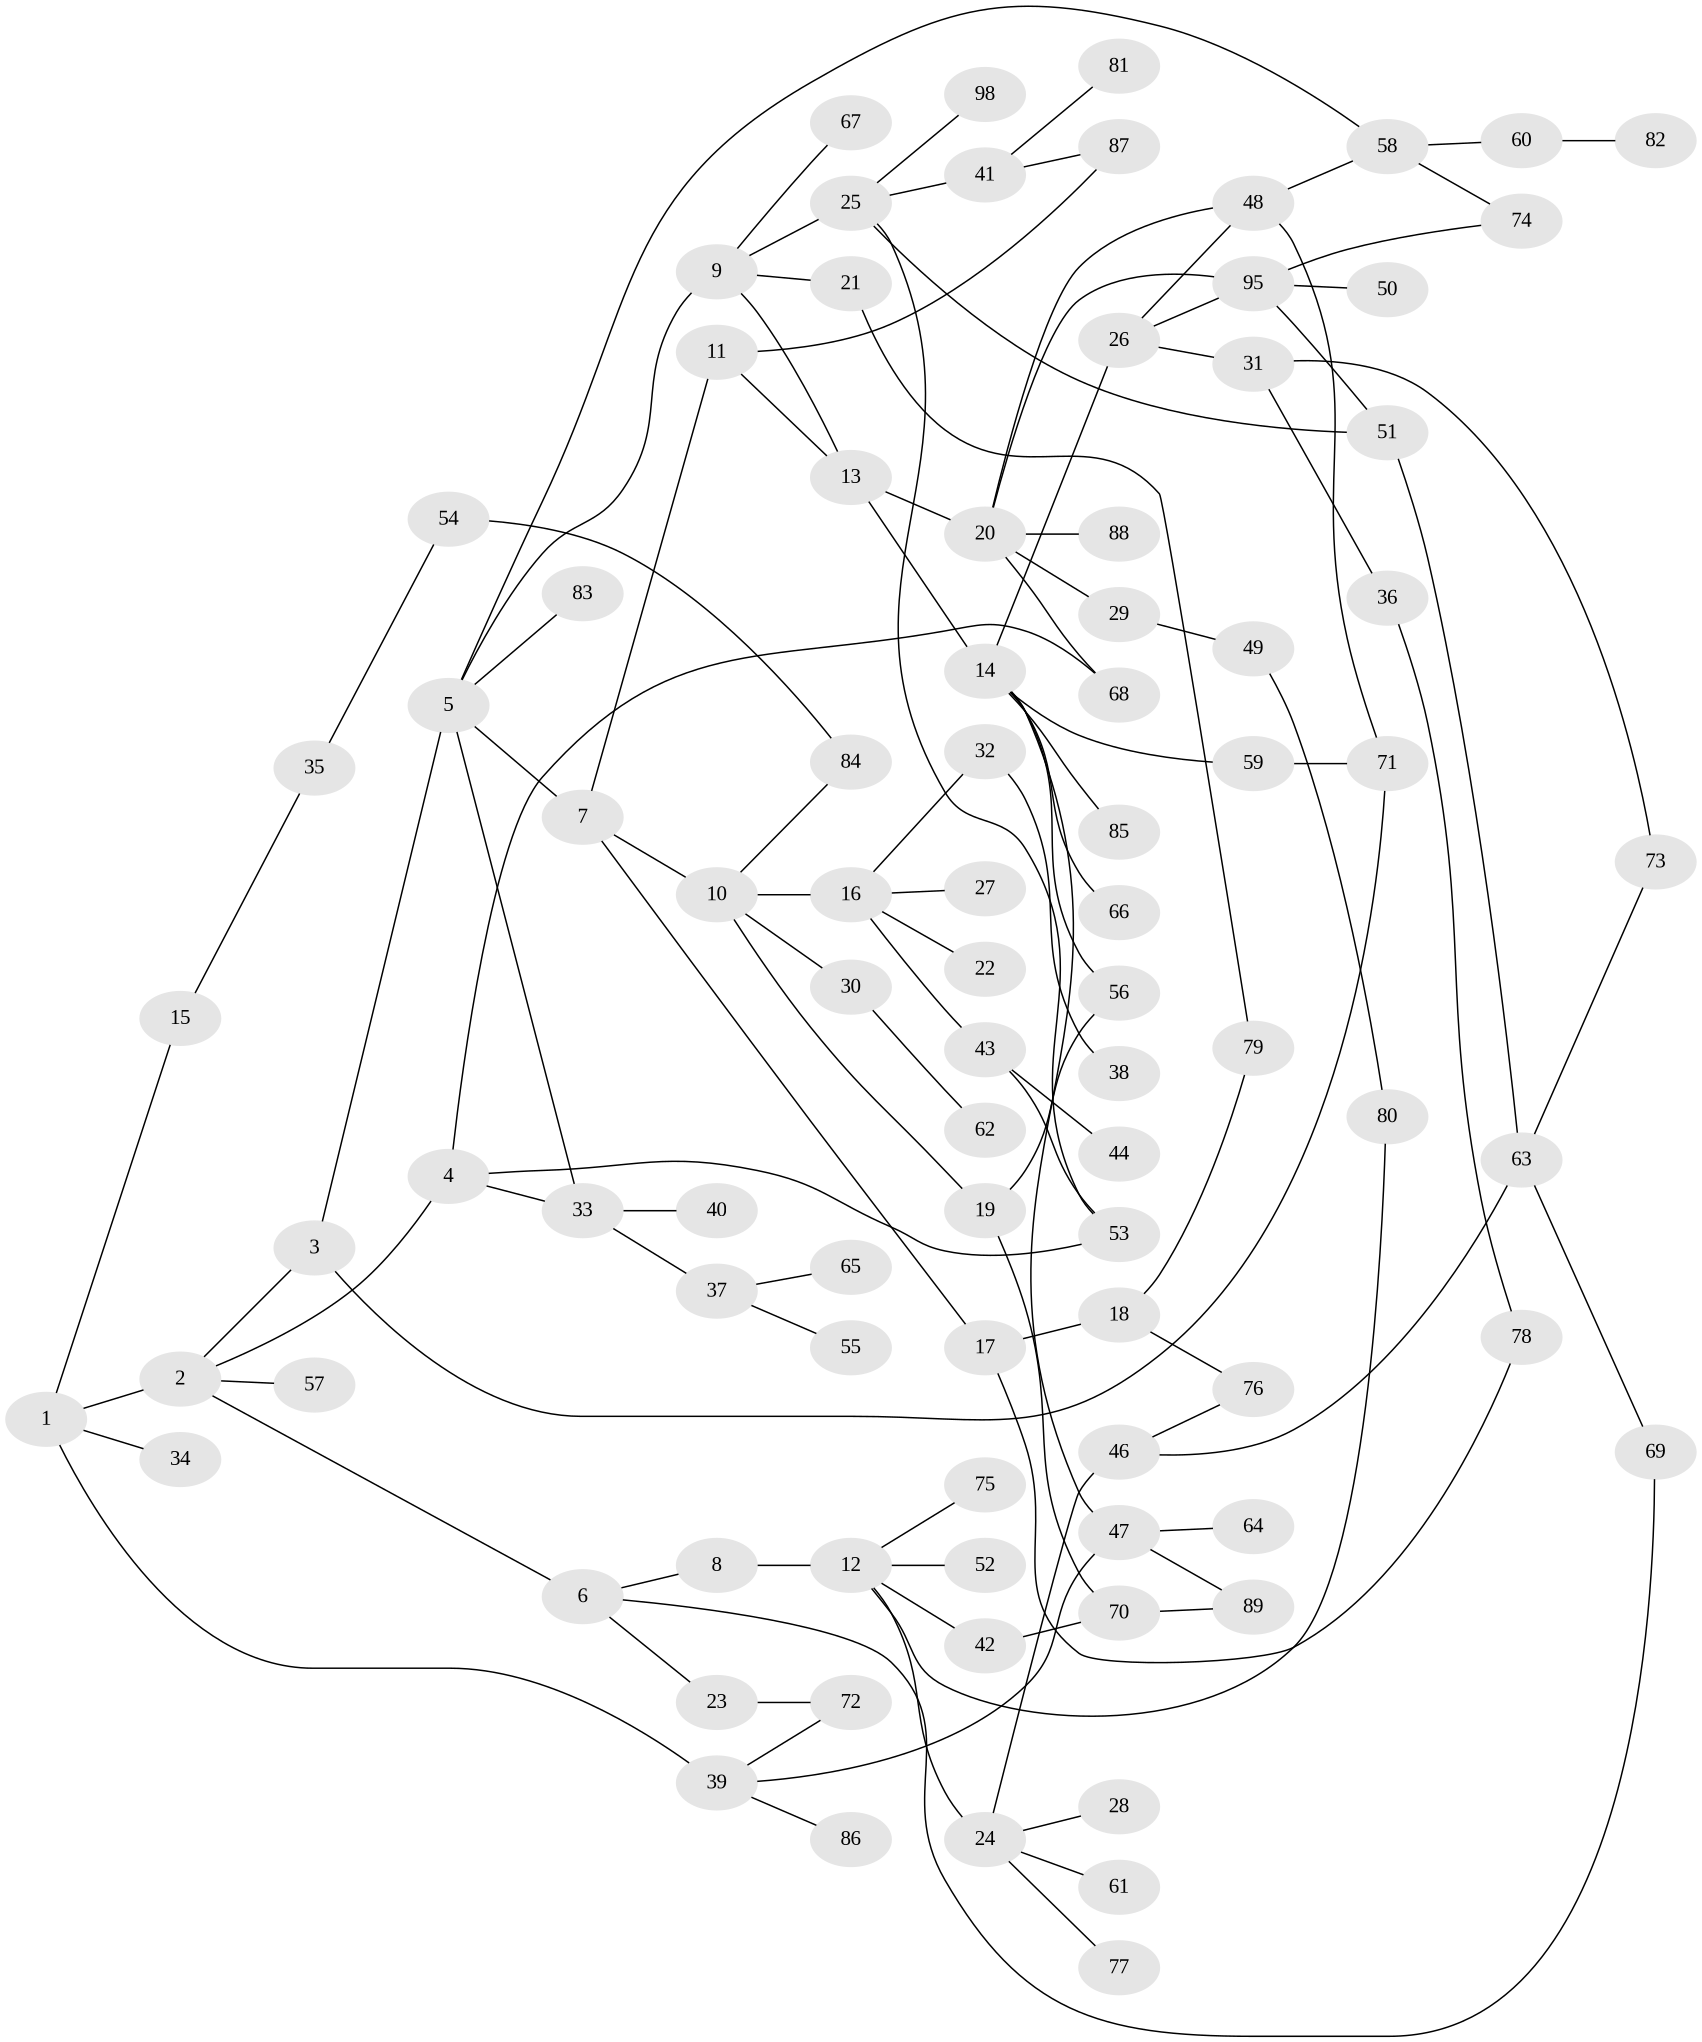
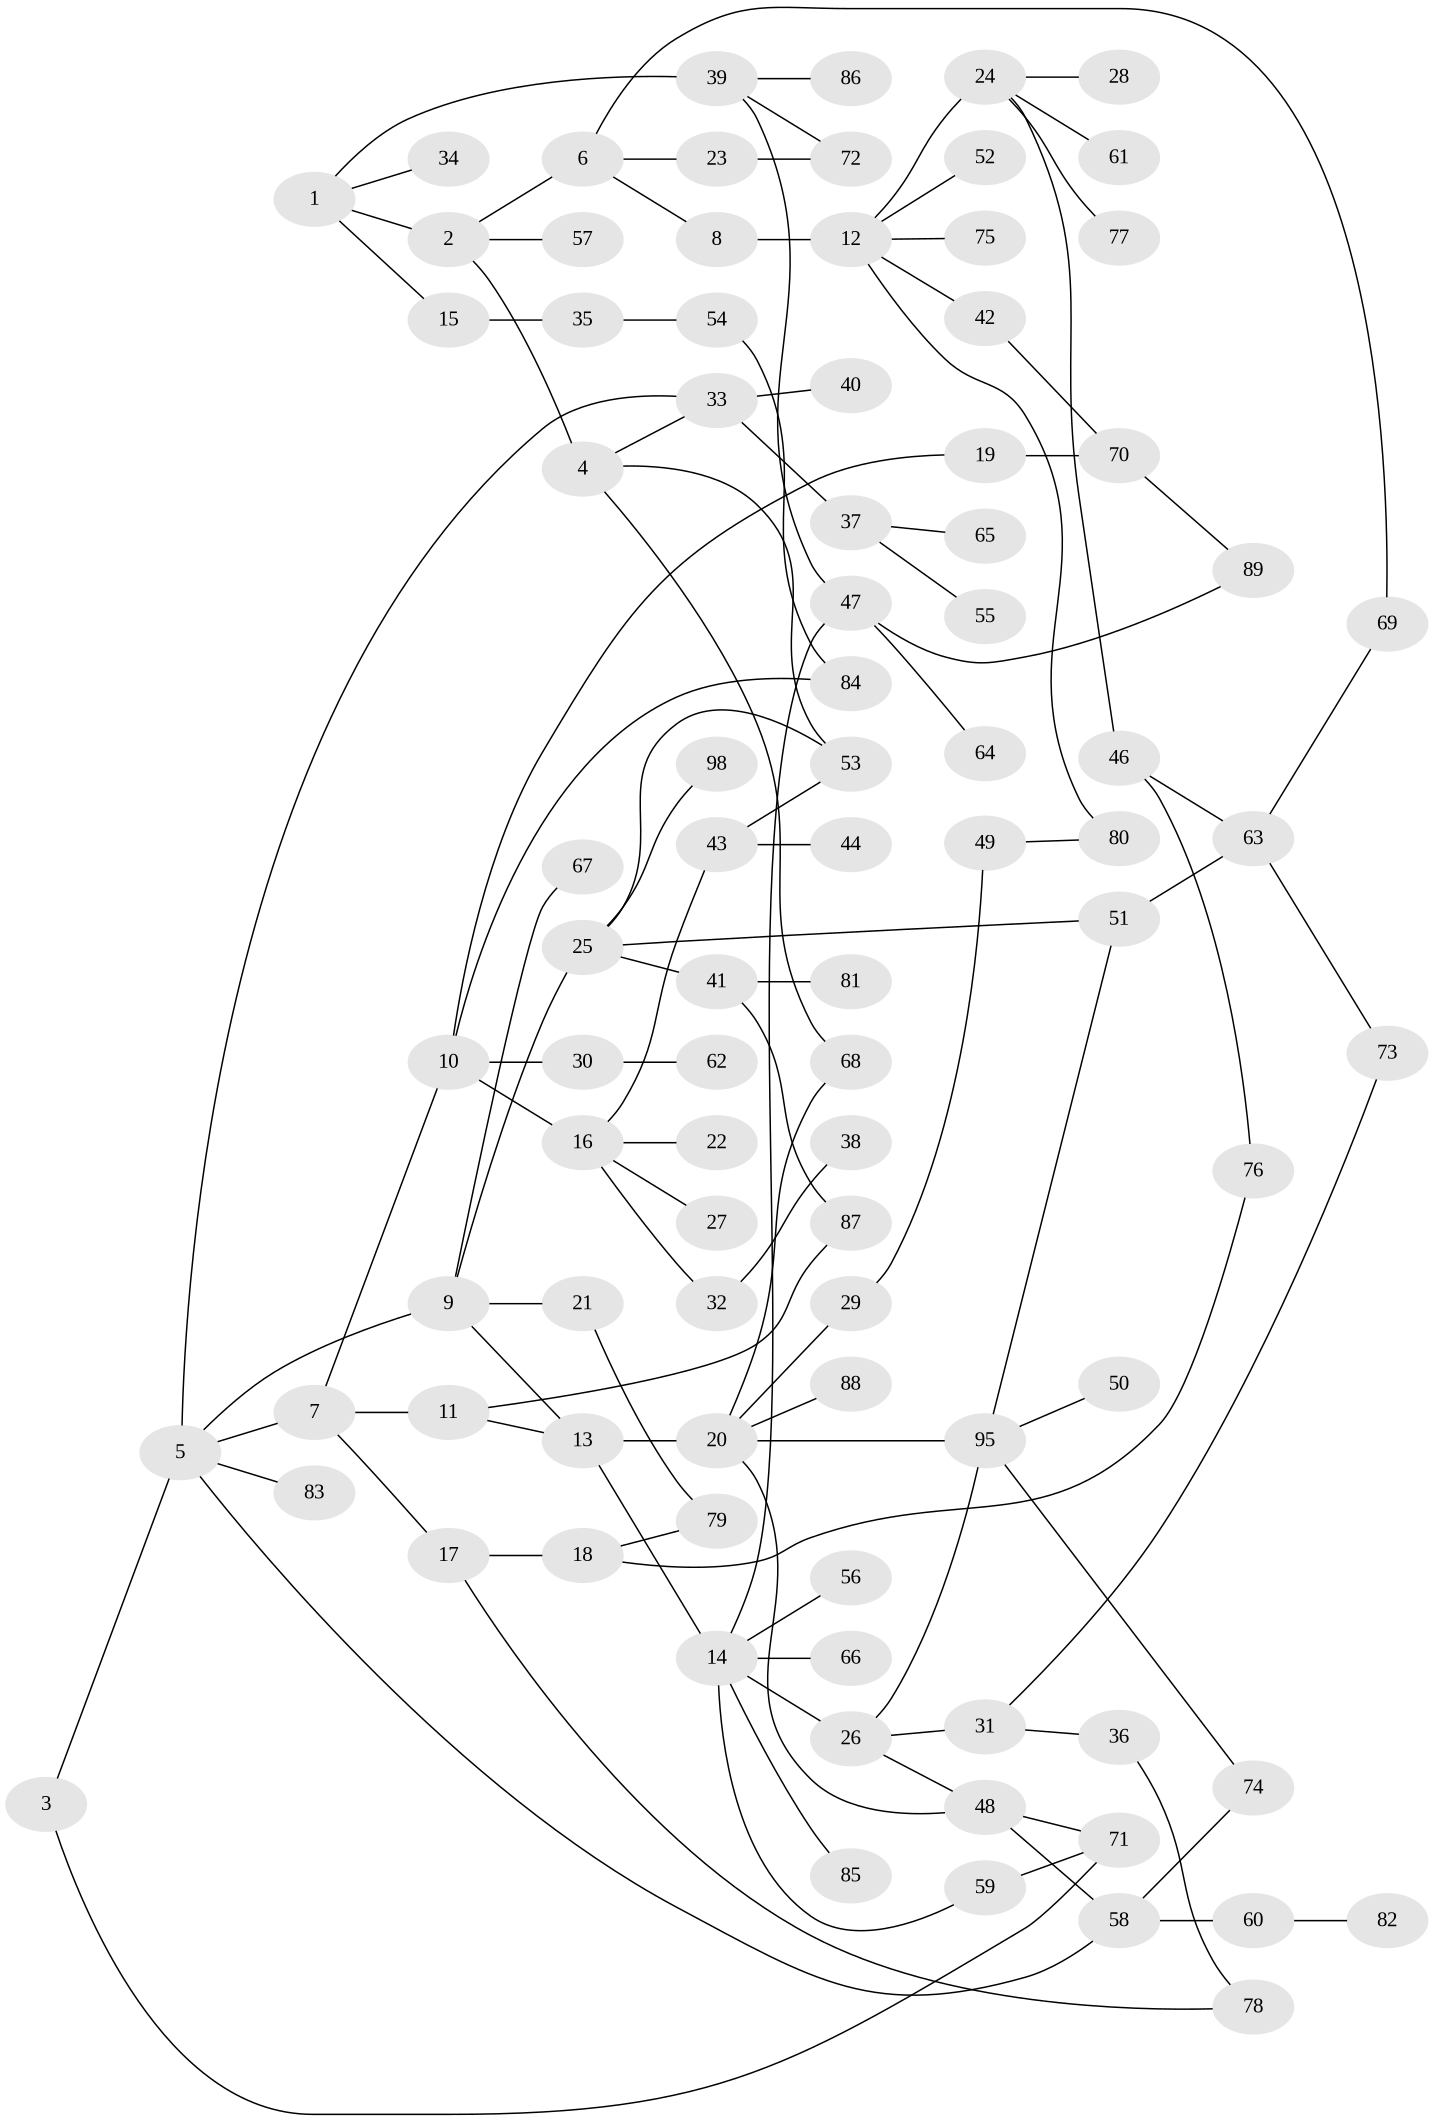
edge "56" -- "19": removed
edge "3" -- "2": removed
